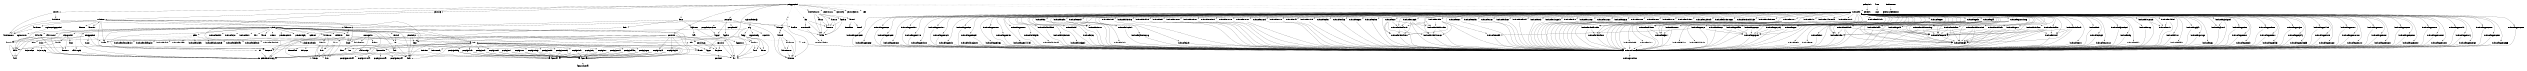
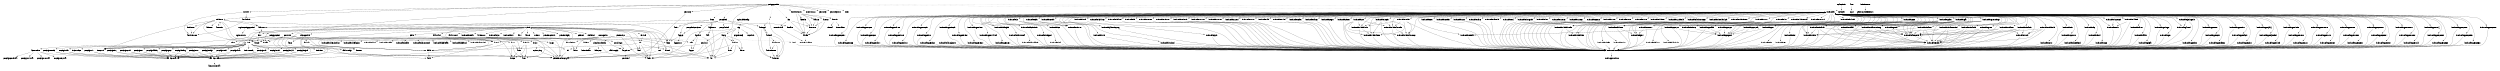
node "kernel-module-cyberjack": removed
